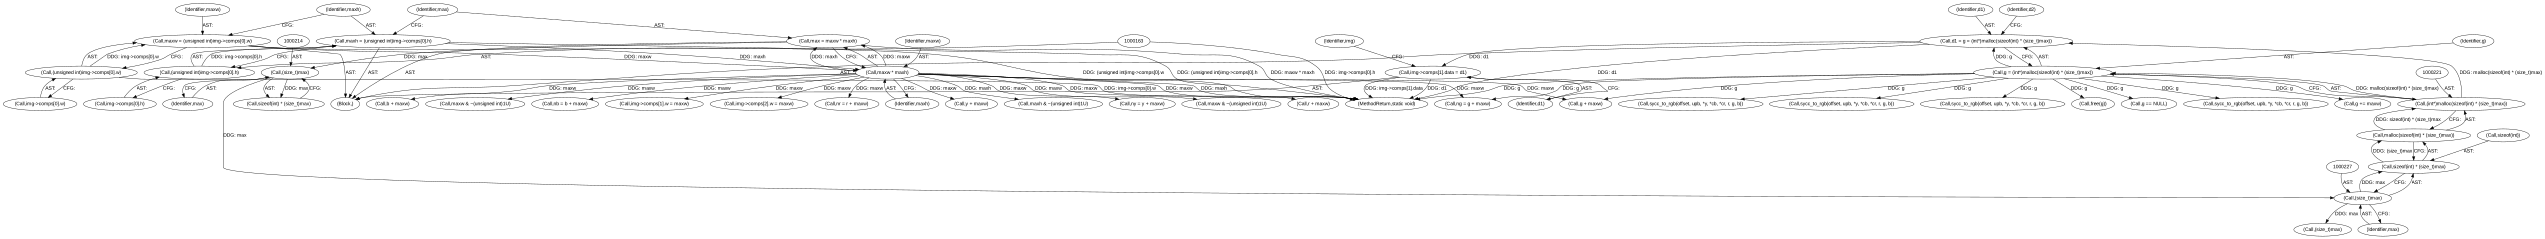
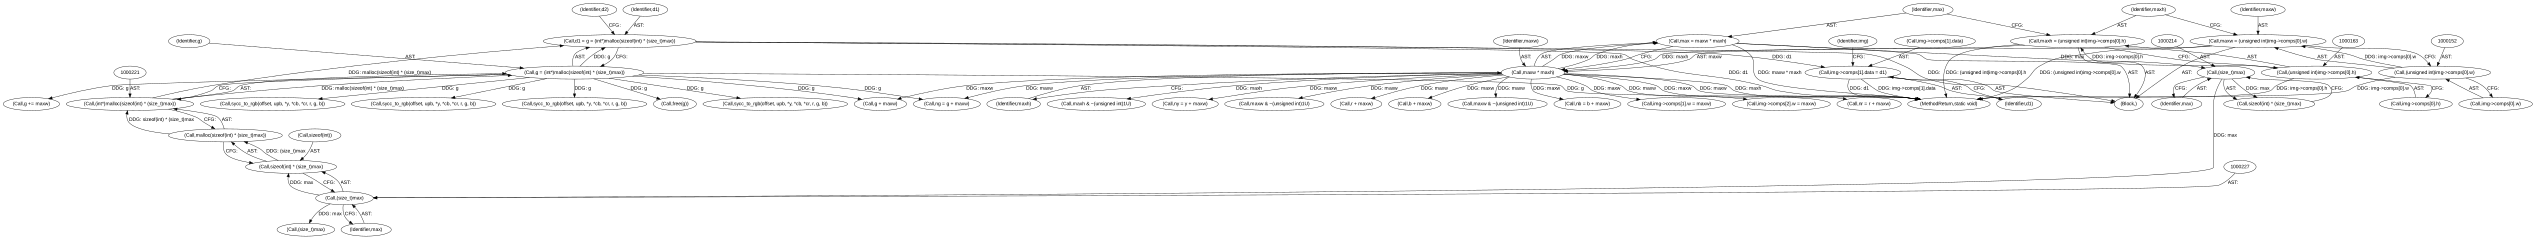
node "(Call,img->comps[1].data)": added
node "1000152": added
edge "1000163" -> "(MethodReturn,static void)": now "(Call,(unsigned int)img->comps[0].h)" -> "(MethodReturn,static void)"
edge "(Call,maxw = (unsigned int)img->comps[0].w)" -> "(Call,maxw * maxh)": label "DDG: maxw" -> "AST: maxw"
edge "(Call,d1 = g = (int*)malloc(sizeof(int) * (size_t)max))" -> "(Block,)": label "AST: " -> "DDG: "
node "(Call,y + maxw)": removed
node "(Call,g == NULL)": removed
